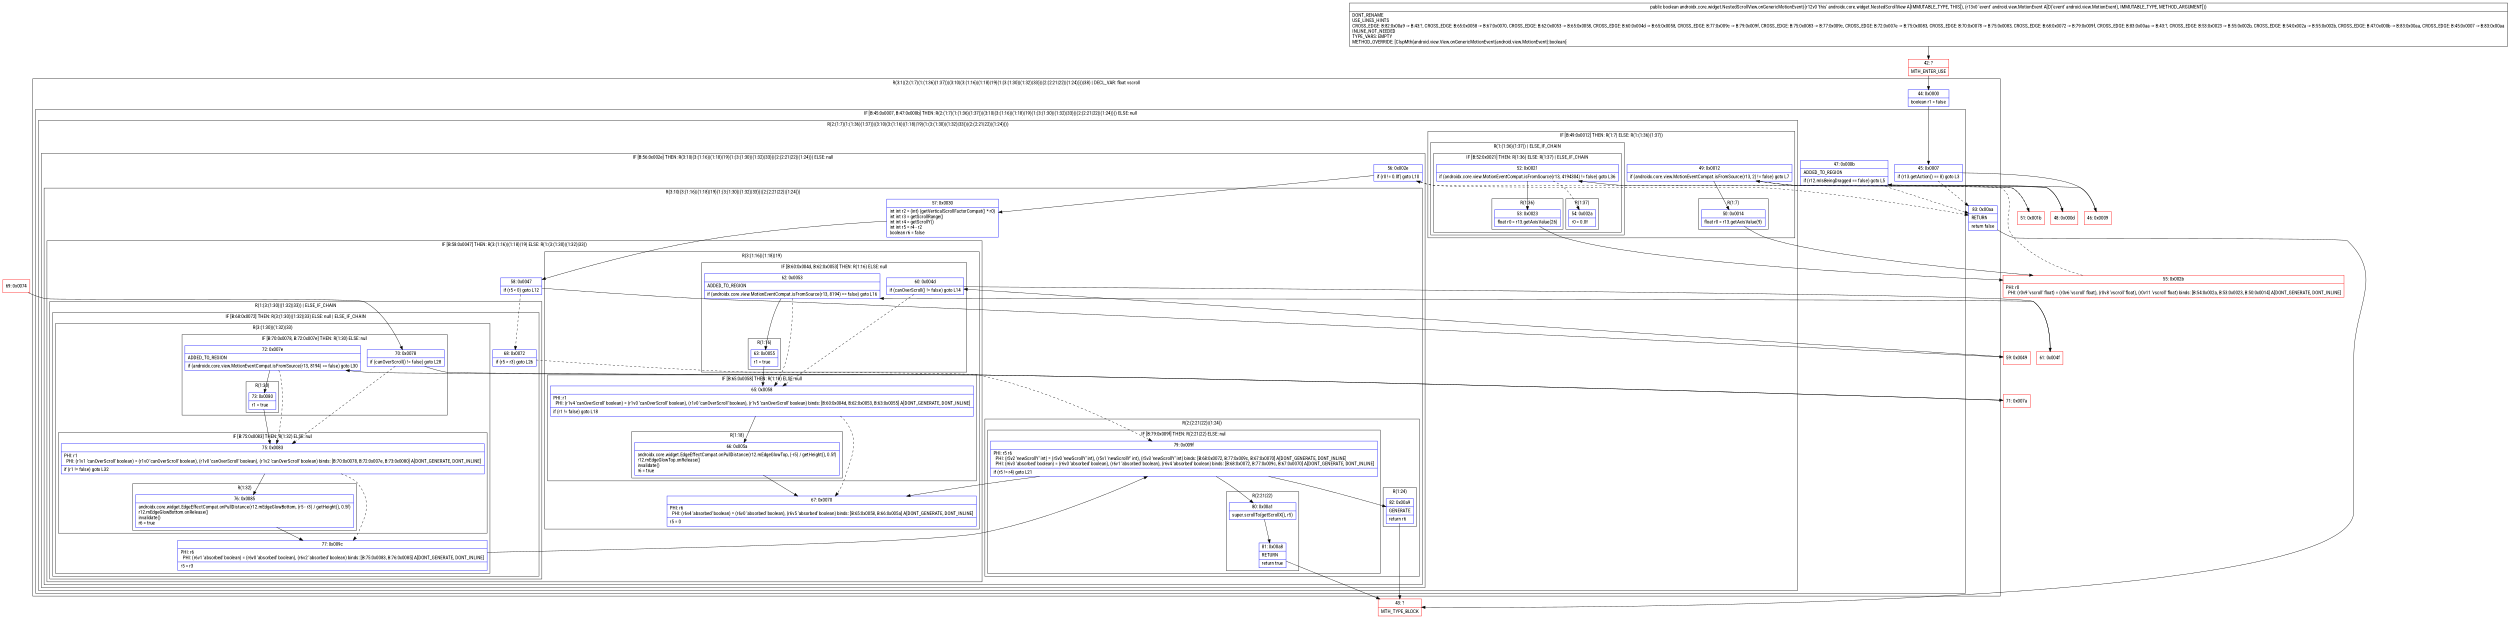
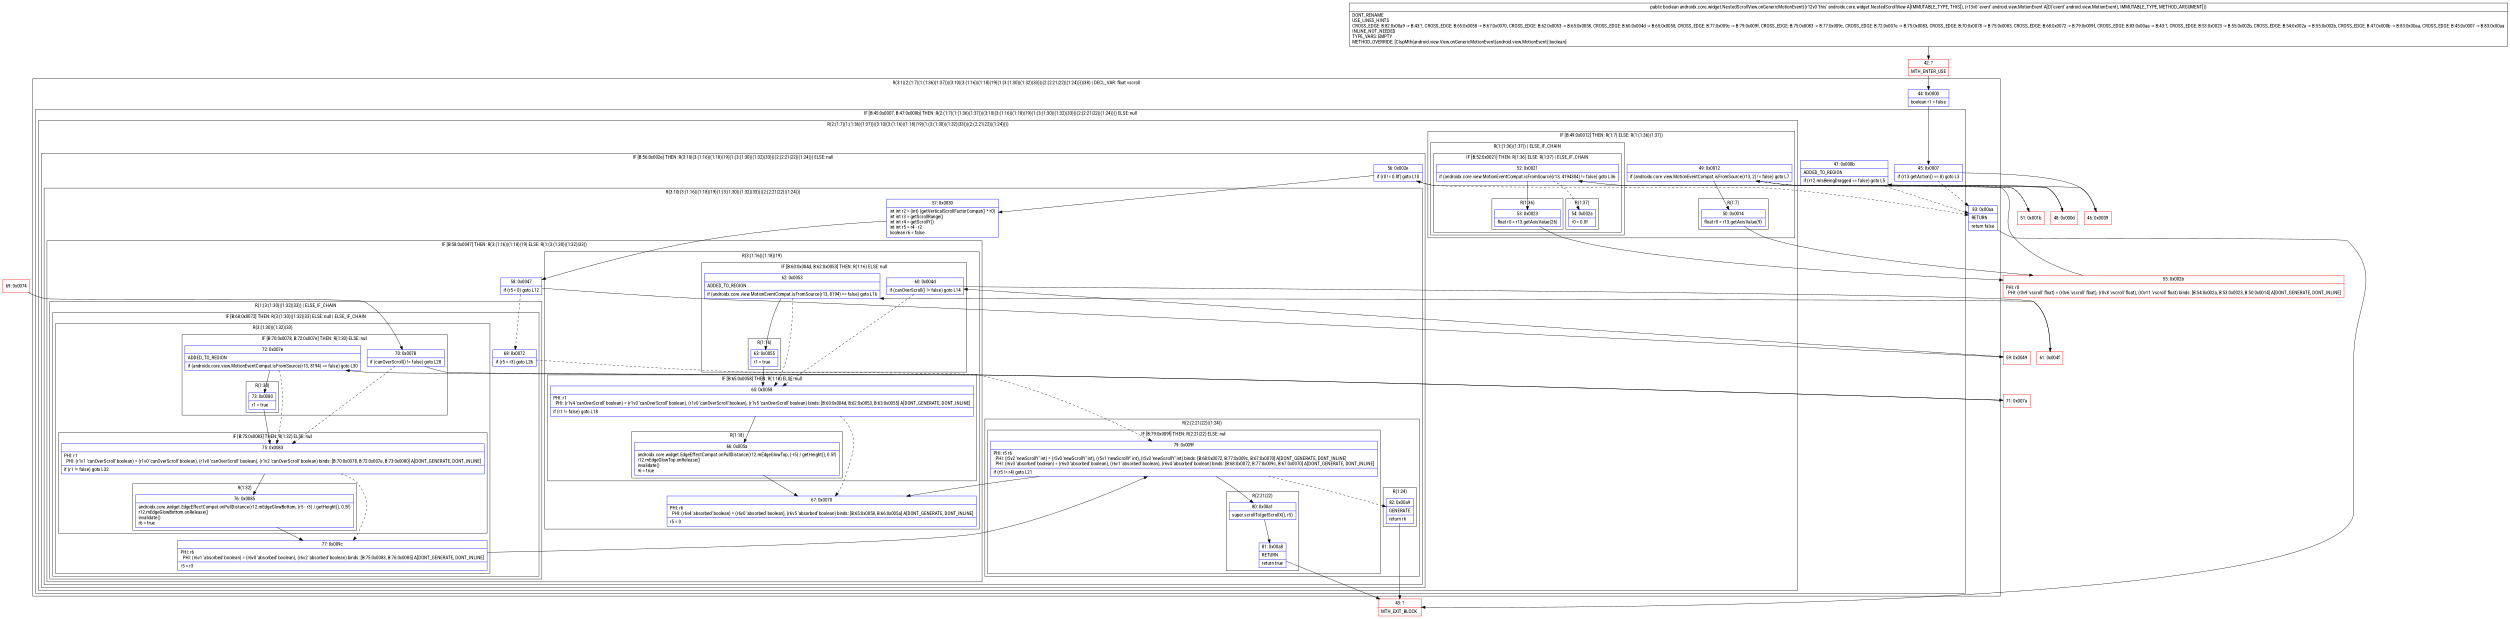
edge "55: 0x002b" -> "56: 0x002e": style dashed -> solid
edge "79: 0x009f" -> "82: 0x00a9": style solid -> dashed
node "43: ?": text "MTH_TYPE_BLOCK" -> "MTH_EXIT_BLOCK"
